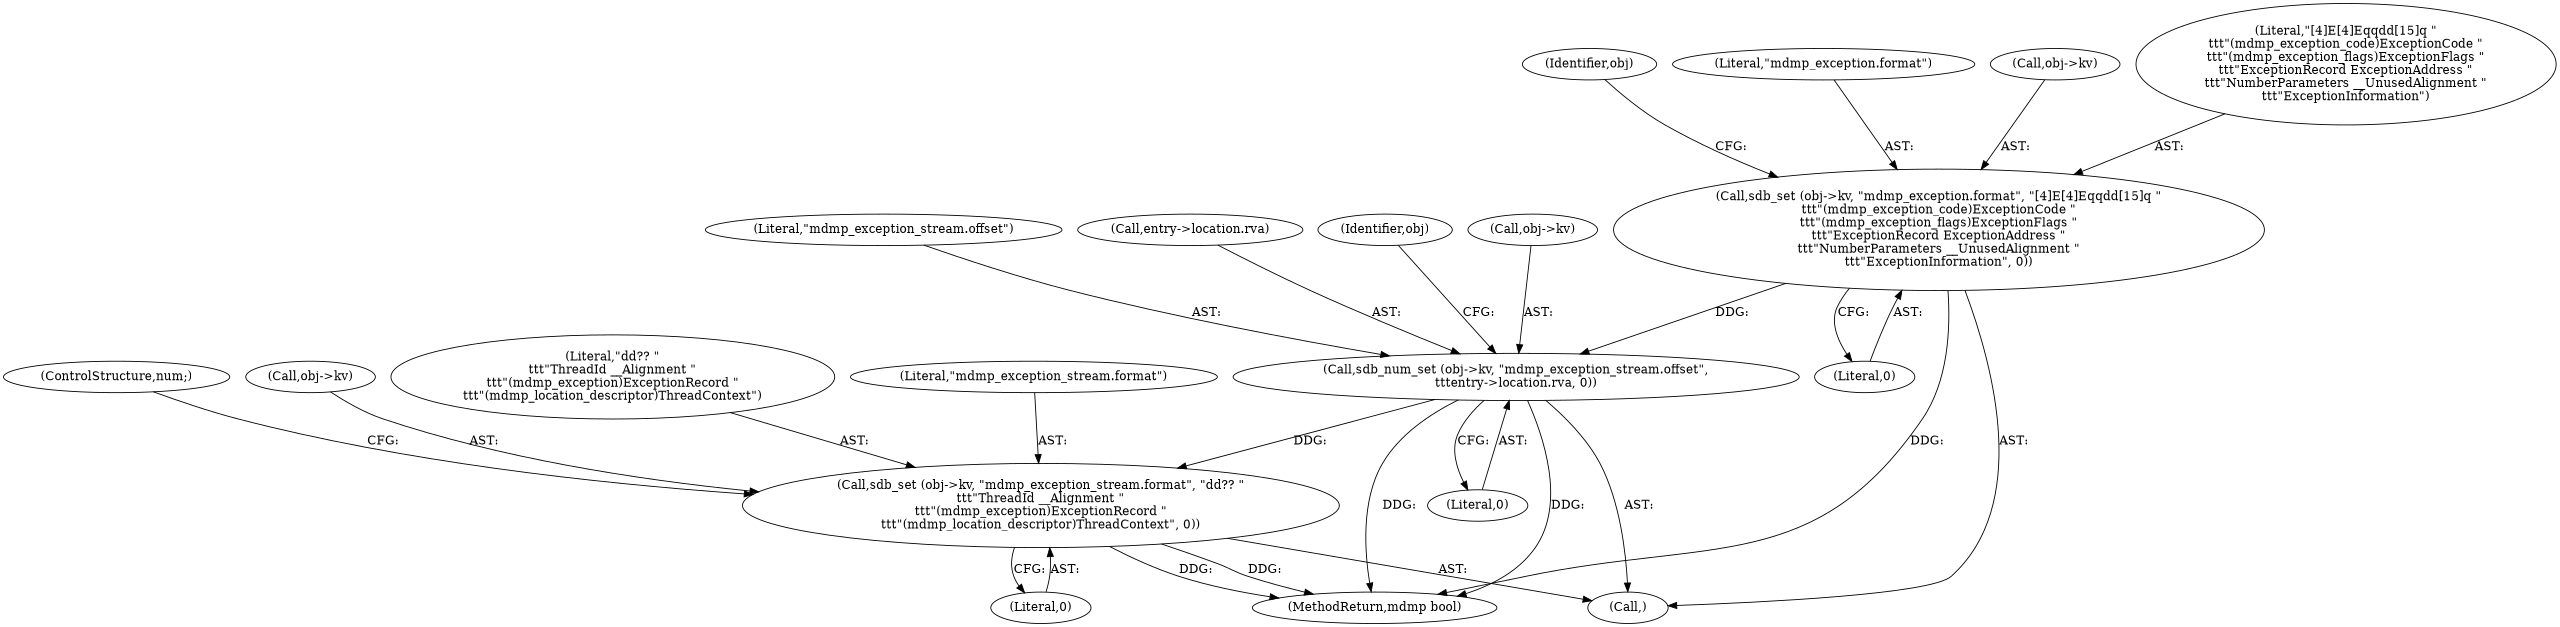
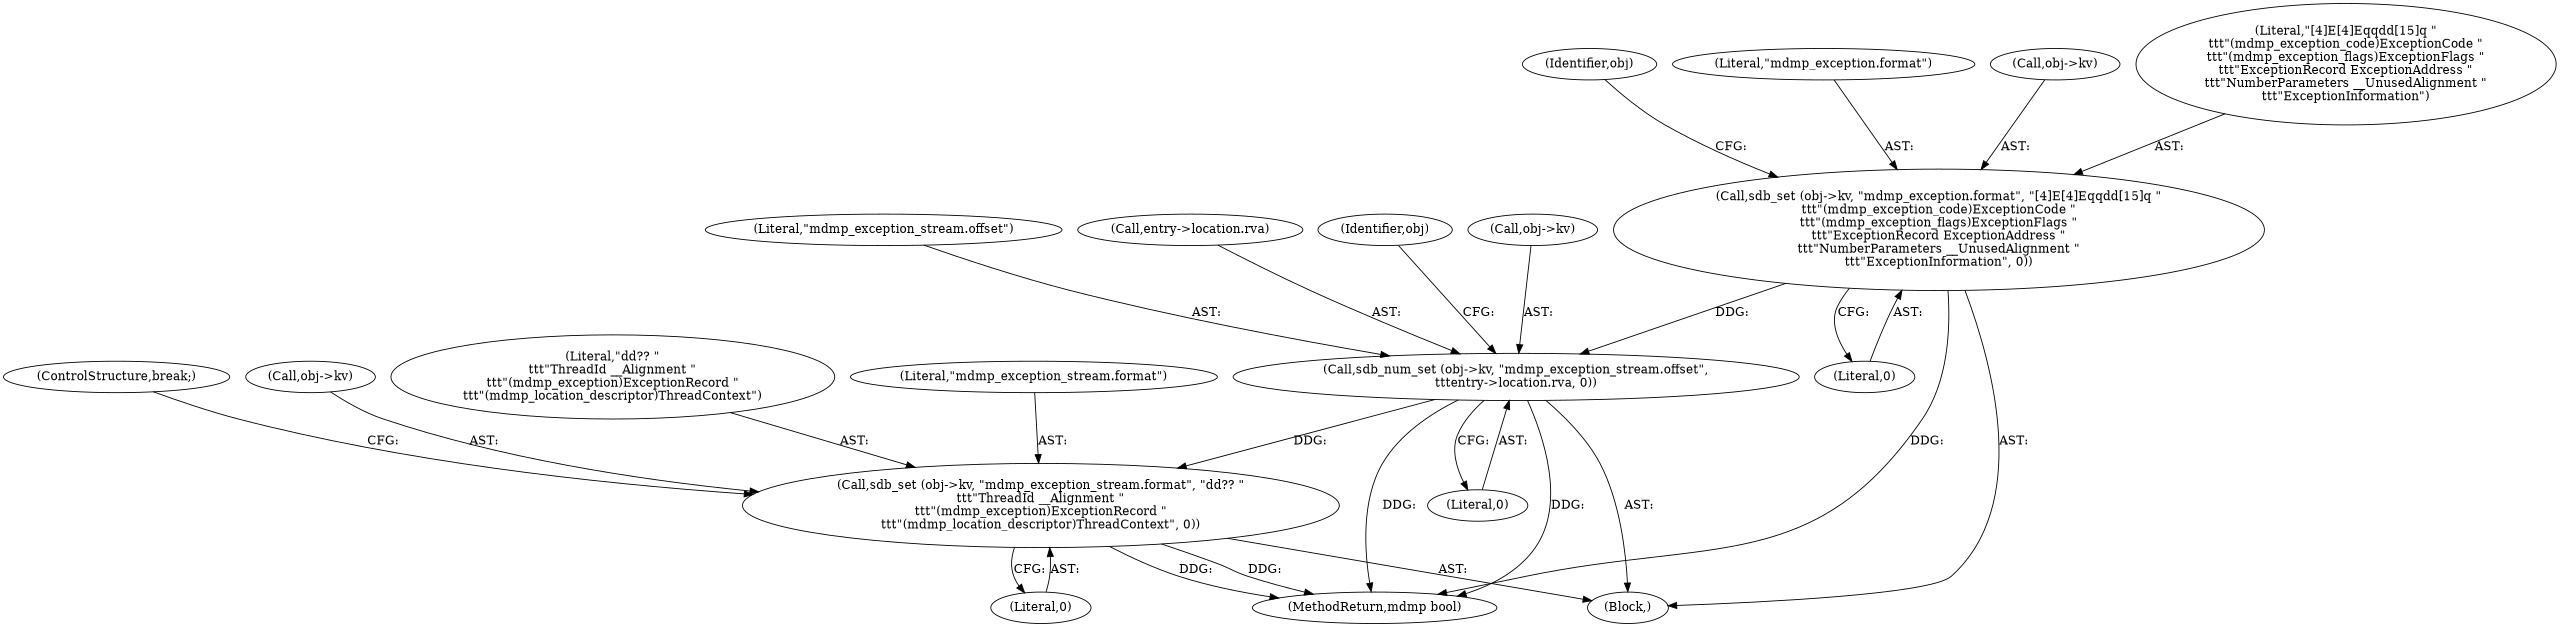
node "(ControlStructure,num;)": label "(ControlStructure,num;)" -> "(ControlStructure,break;)"
node "(Call,)": label "(Call,)" -> "(Block,)"
